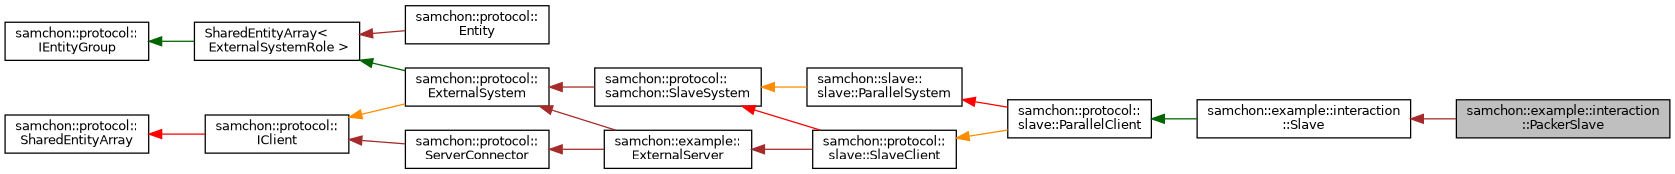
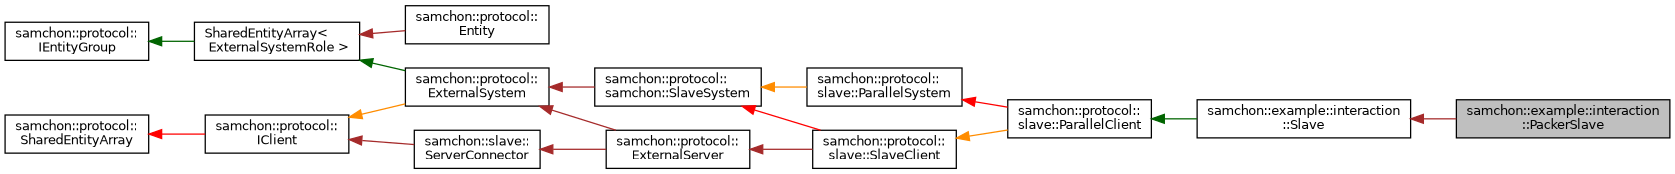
node "samchon::slave:: slave::ParallelSystem": label "samchon::slave:: slave::ParallelSystem" -> "samchon::protocol:: slave::ParallelSystem"
node "samchon::protocol:: ServerConnector": label "samchon::protocol:: ServerConnector" -> "samchon::slave:: ServerConnector"
node "samchon::example:: ExternalServer": label "samchon::example:: ExternalServer" -> "samchon::protocol:: ExternalServer"
